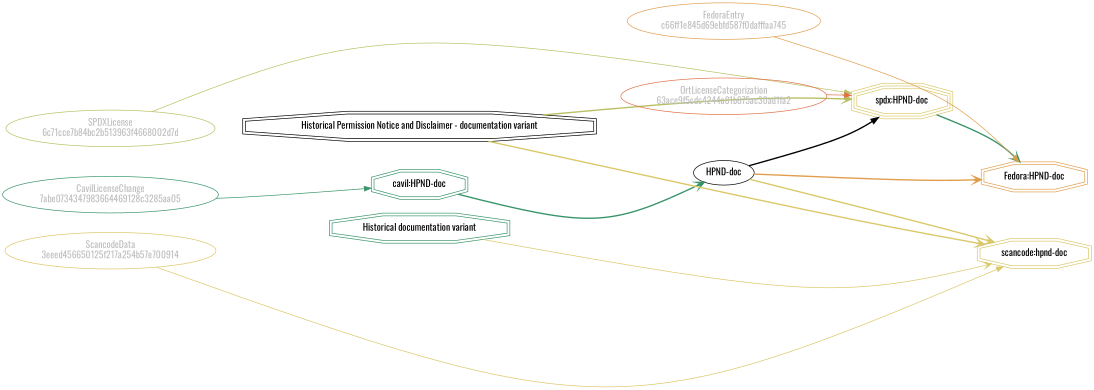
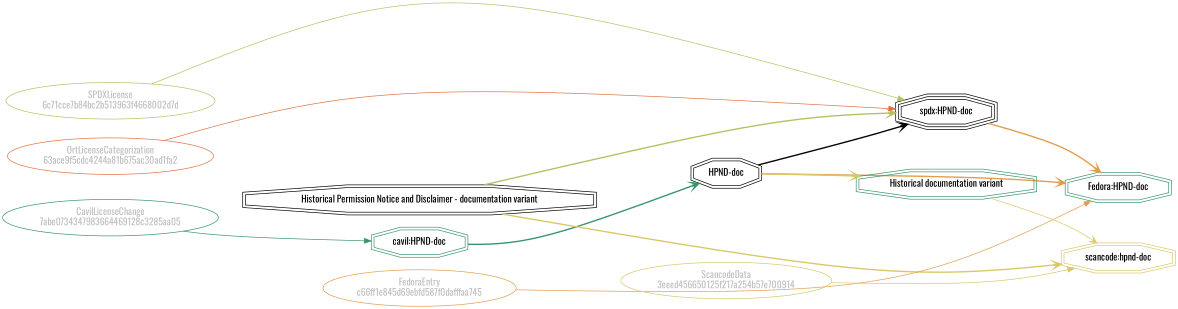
node "spdx:HPND-doc": color #dac767 -> black
edge "spdx:HPND-doc" -> "Fedora:HPND-doc": color #379469 -> #e09d4b
edge "HPND-doc" -> "spdx:HPND-doc": arrowhead normal -> vee
node "HPND-doc": shape ellipse -> doubleoctagon
node "Fedora:HPND-doc": color #e09d4b -> #379469
edge "HPND-doc" -> "scancode:hpnd-doc": now "HPND-doc" -> "Historical documentation variant"
